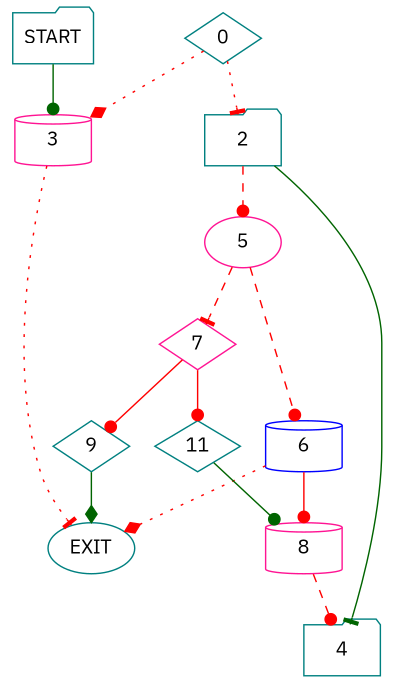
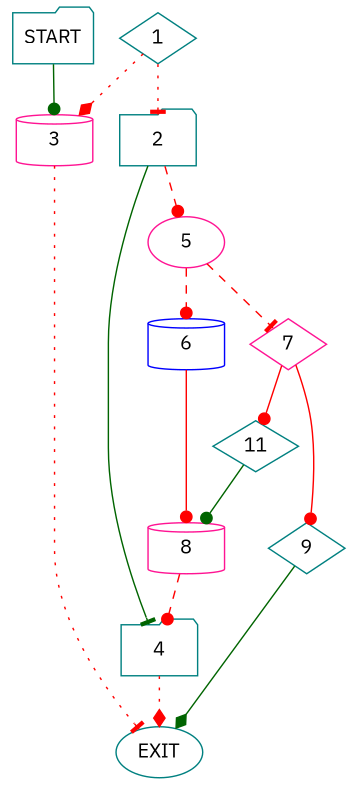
node "0": label "0" -> "1"
edge "6" -> "EXIT": now "4" -> "EXIT"
